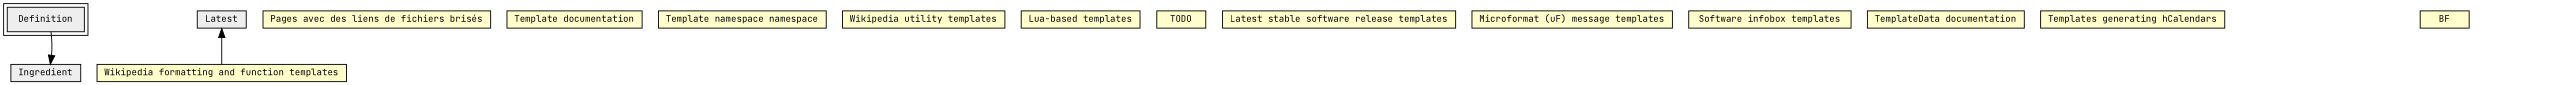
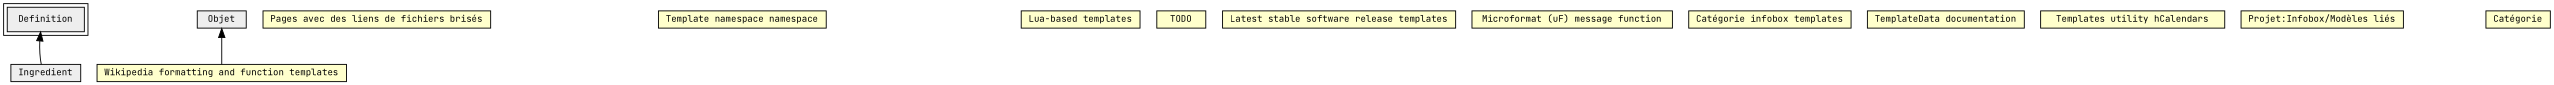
node "Latest": label "Latest" -> "Objet"
node "Template documentation": removed
node "Wikipedia utility templates": removed
node "Microformat (uF) message templates": label "Microformat (uF) message templates" -> "Microformat (uF) message function"
node "Software infobox templates": label "Software infobox templates" -> "Catégorie infobox templates"
node "Templates generating hCalendars": label "Templates generating hCalendars" -> "Templates utility hCalendars"
node "Projet:Infobox/Modèles liés": added
node "BF": removed
node "Catégorie": added
edge "Definition" -> "Ingredient": reversed
